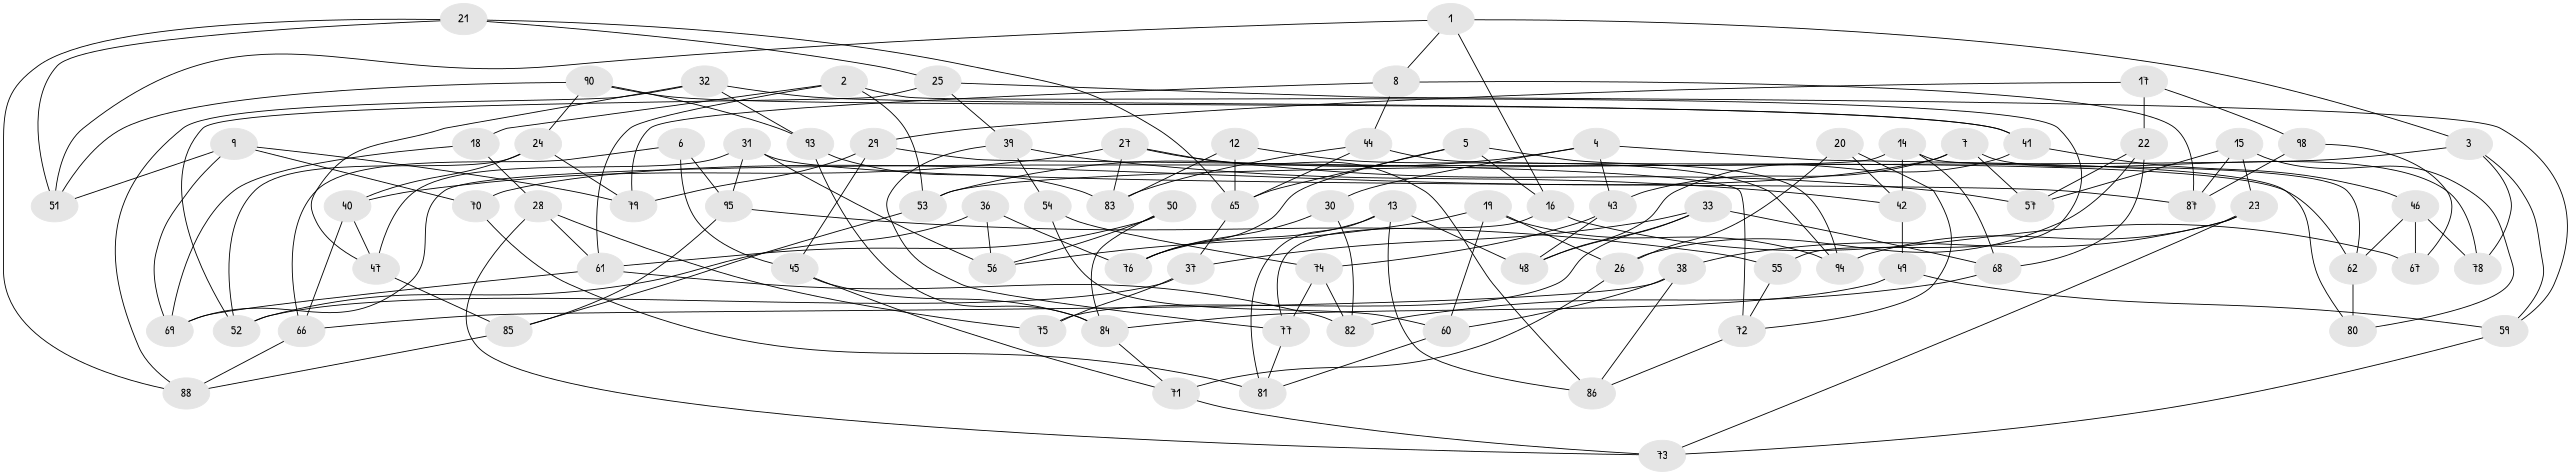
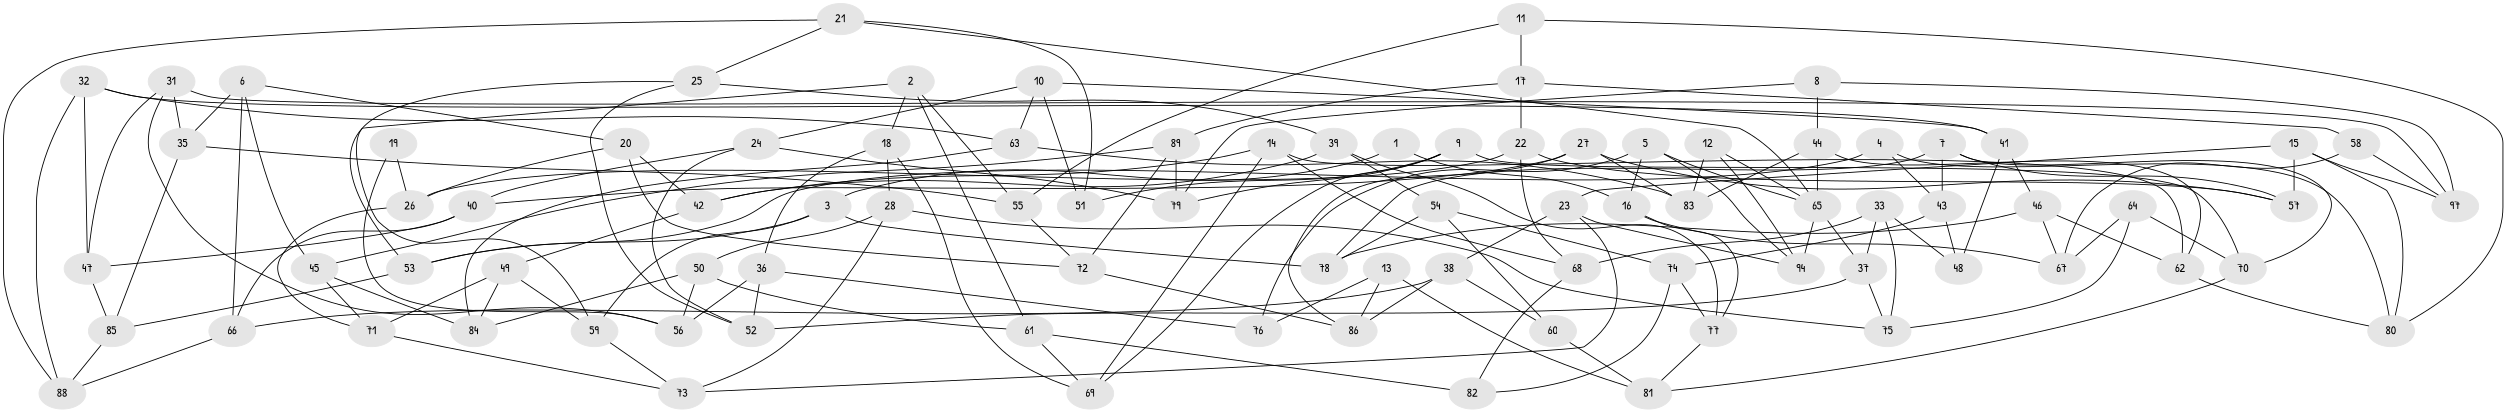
node "11": added
edge "1" -- "8": removed
edge "1" -- "51": removed
node "90": label "90" -> "10"
edge "6" -- "20": added
node "93": label "93" -> "63"
node "29": label "29" -> "89"
node "98": label "98" -> "58"
edge "18" -- "36": added
node "95": label "95" -> "35"
node "30": removed
node "64": added
node "87": label "87" -> "97"
edge "28" -- "61": now "28" -- "50"
edge "13" -- "48": removed
edge "19" -- "94": now "65" -- "94"
edge "54" -- "78": added
edge "19" -- "60": removed
edge "84" -- "71": now "49" -- "71"
